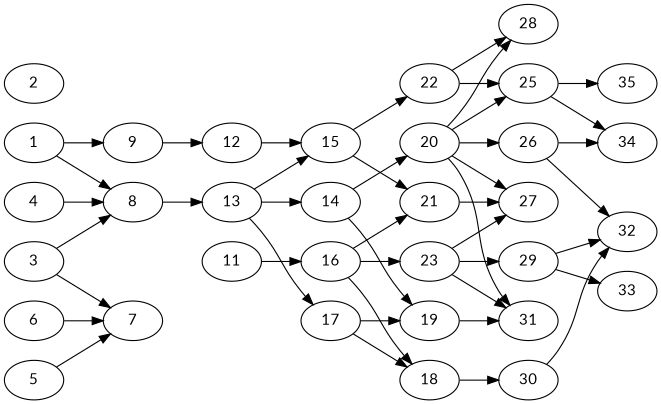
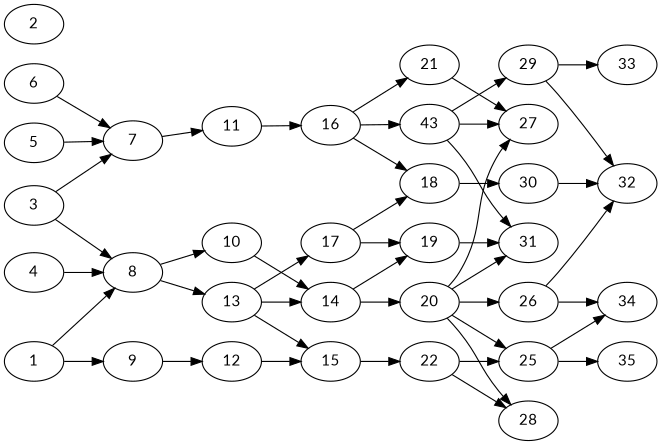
edge "7" -> "11": added
edge "15" -> "21": removed
node "10": added
node "23": label "23" -> "43"
